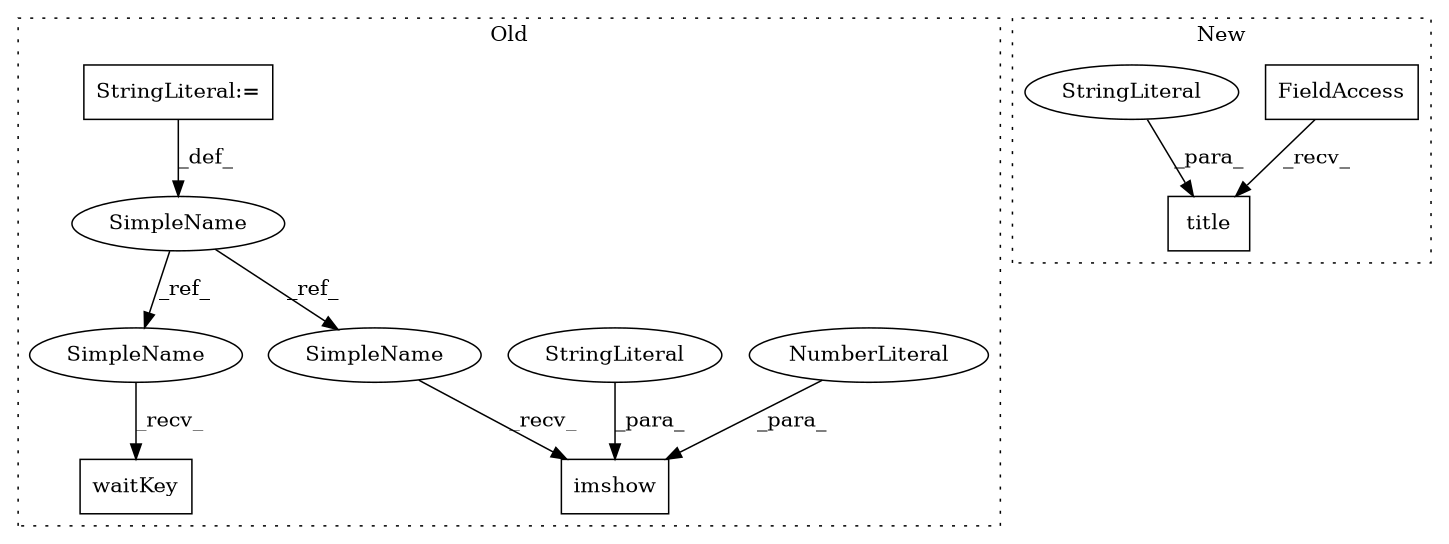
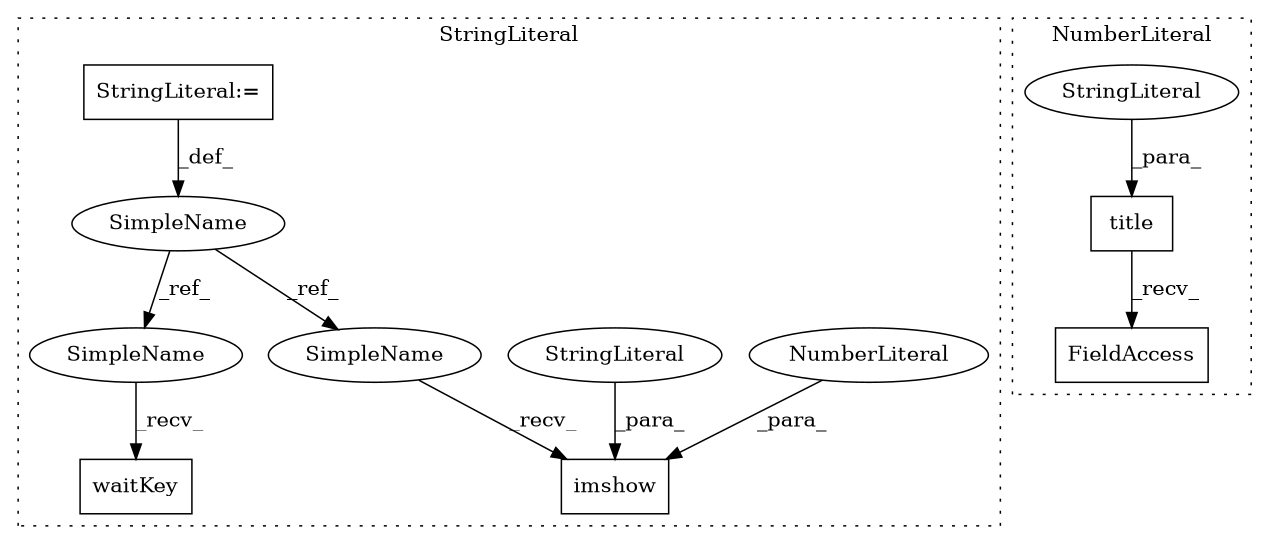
cluster "Old": label "Old" -> "StringLiteral"
cluster "New": label "New" -> "NumberLiteral"
edge "FieldAccess" -> "title": reversed
